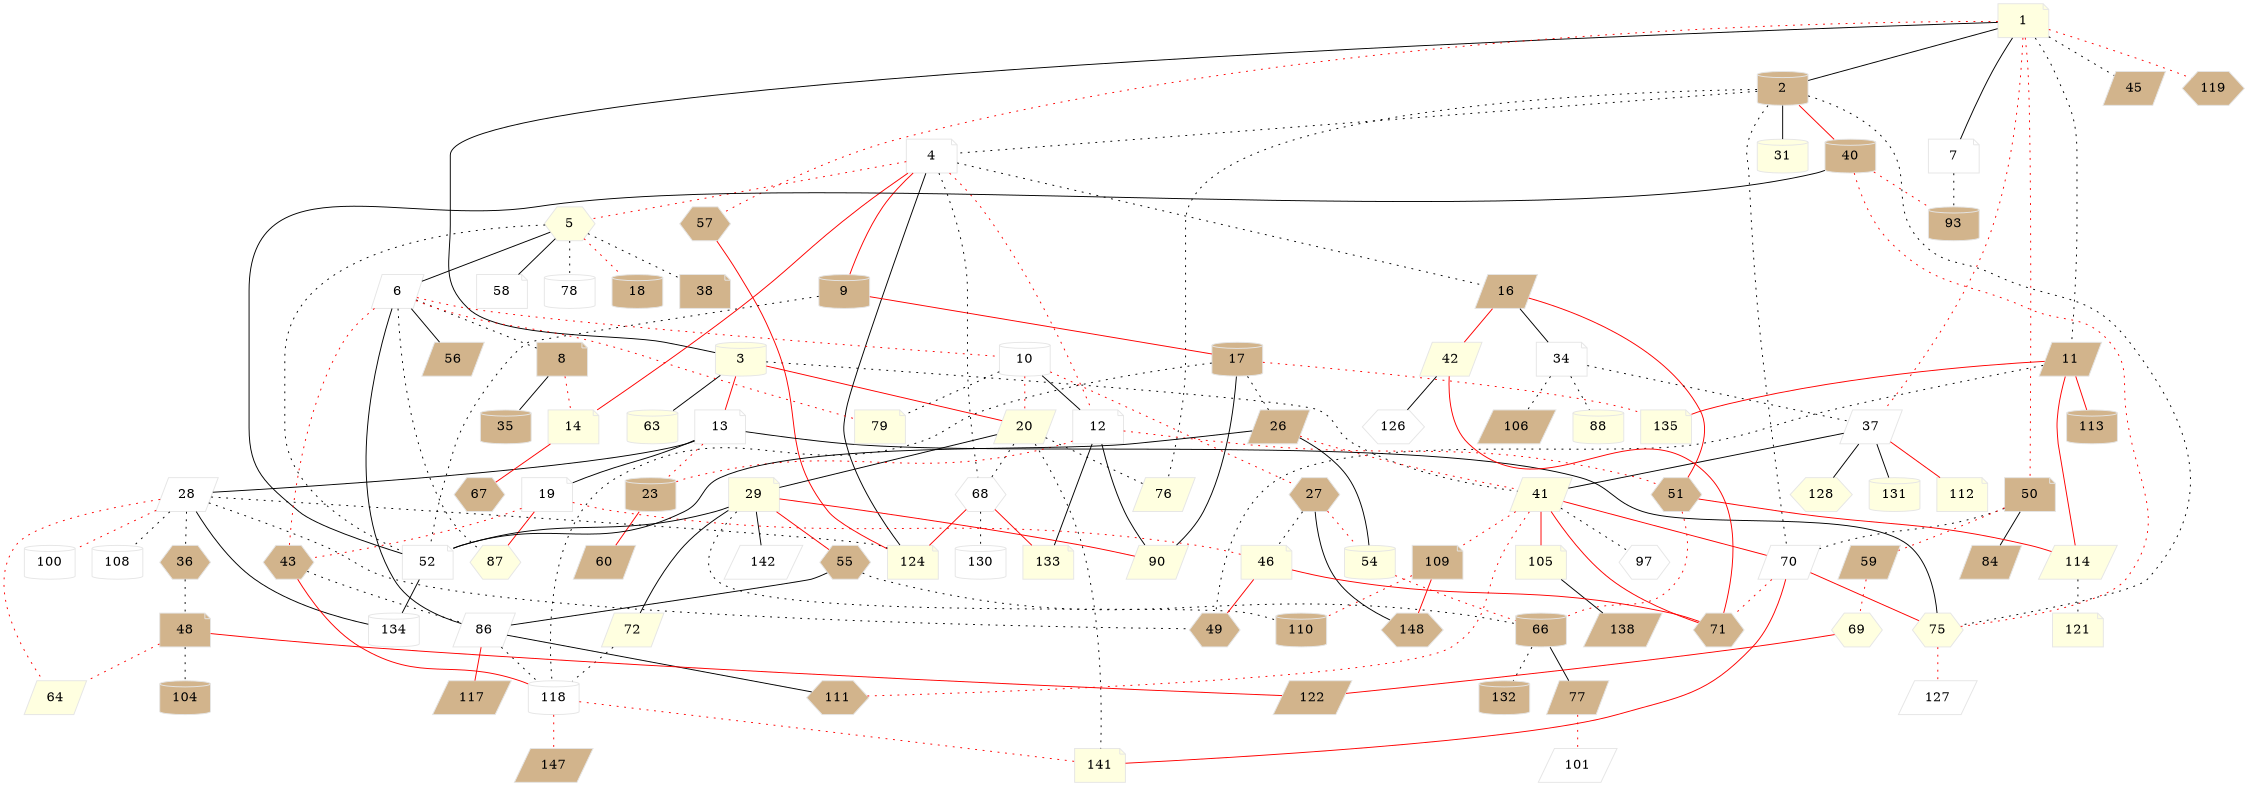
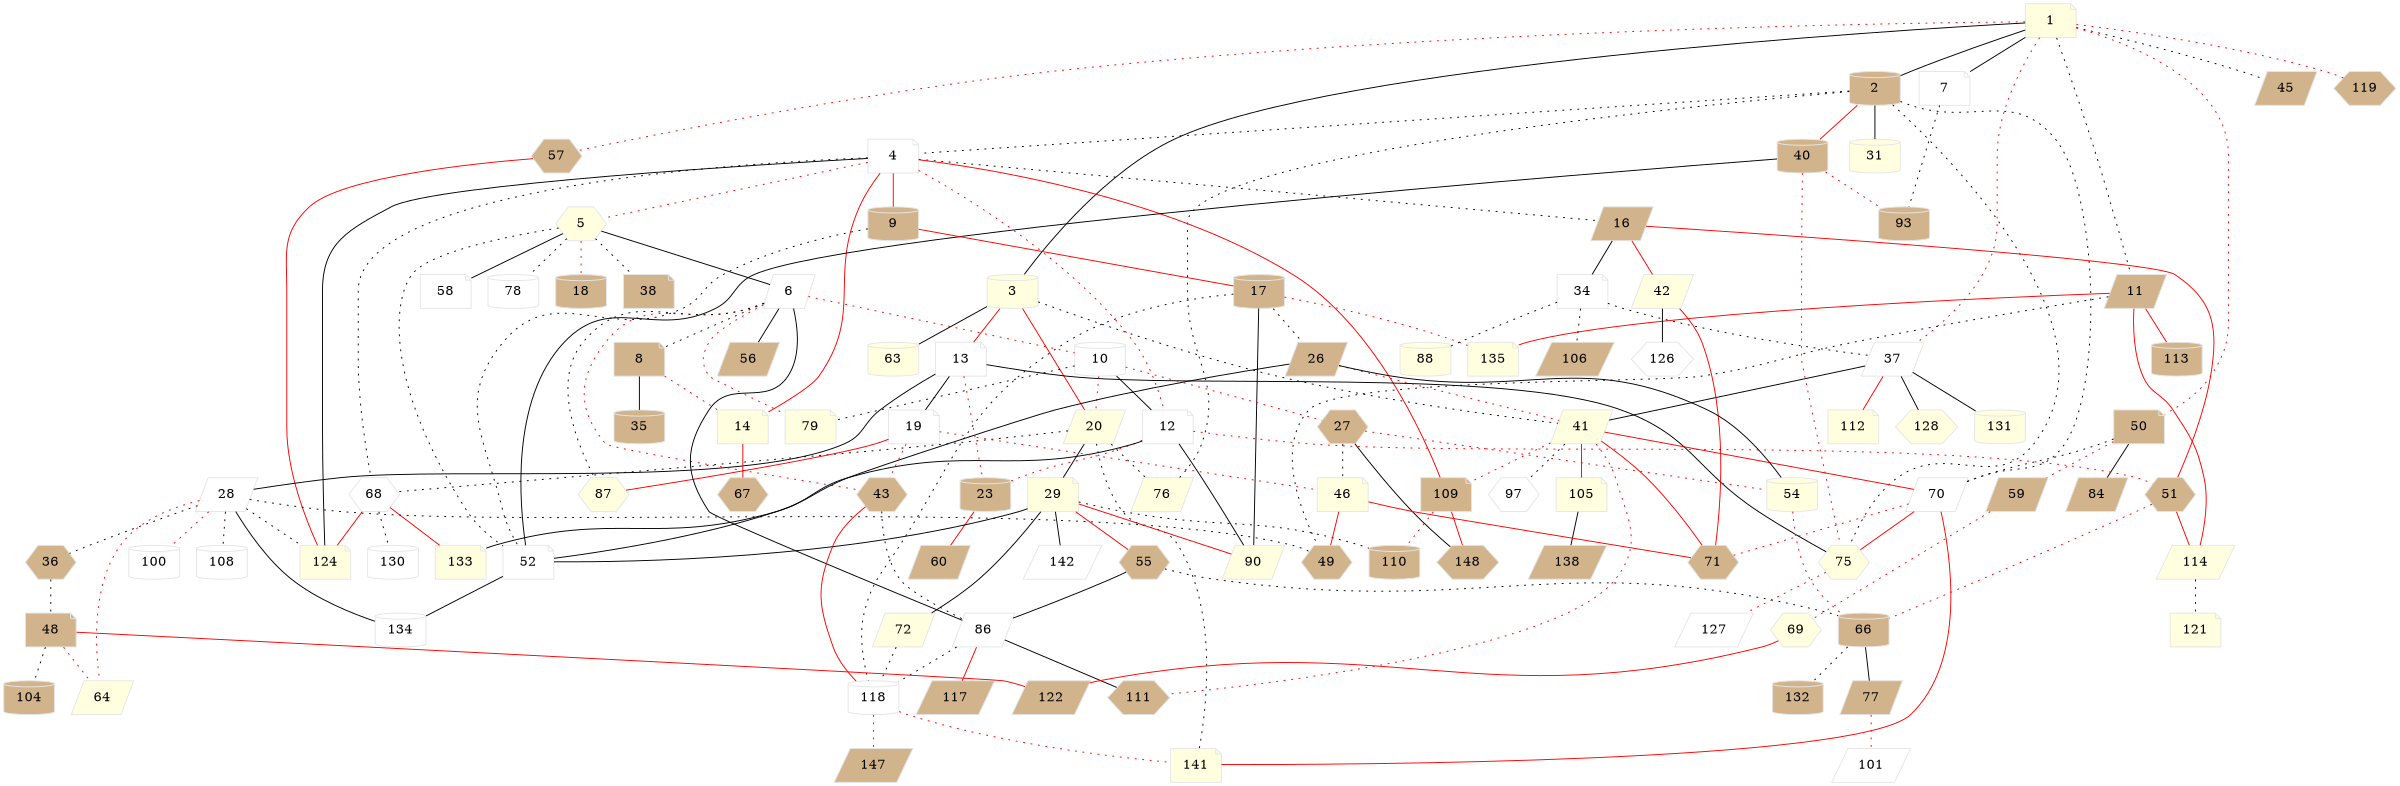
edge "4" -- "109": added
